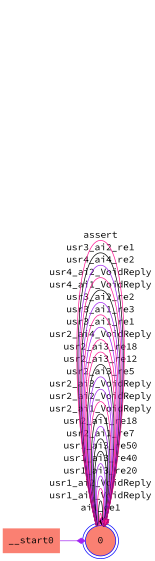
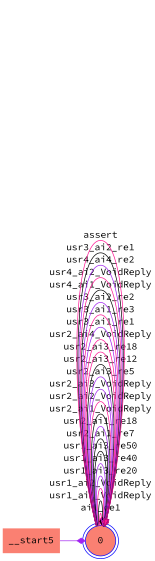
node "__start0": label "__start0" -> "__start5"
